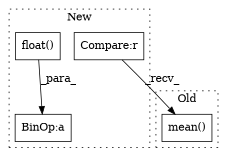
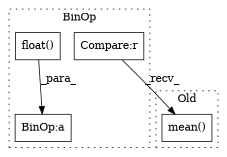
cluster "New": label "New" -> "BinOp"
